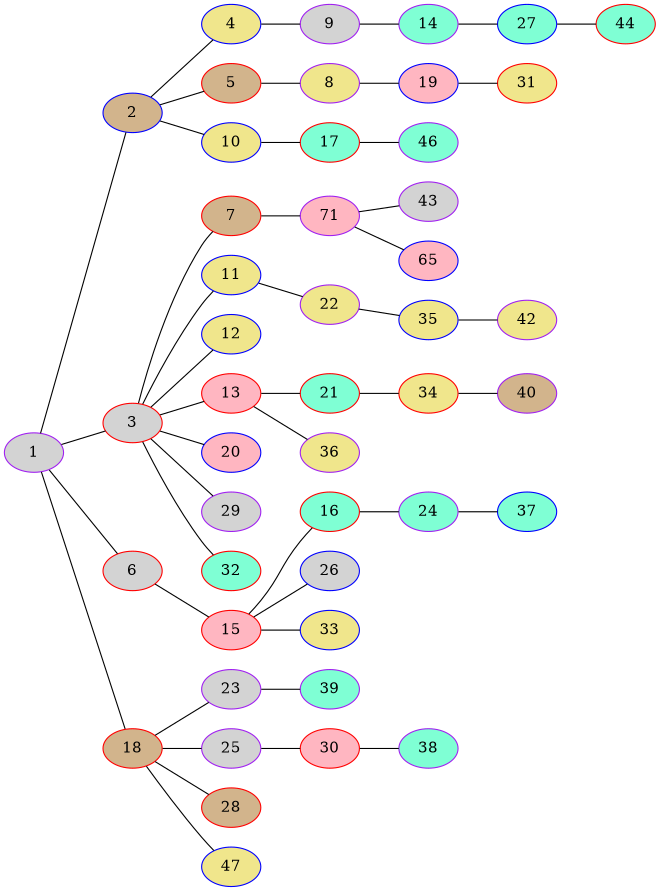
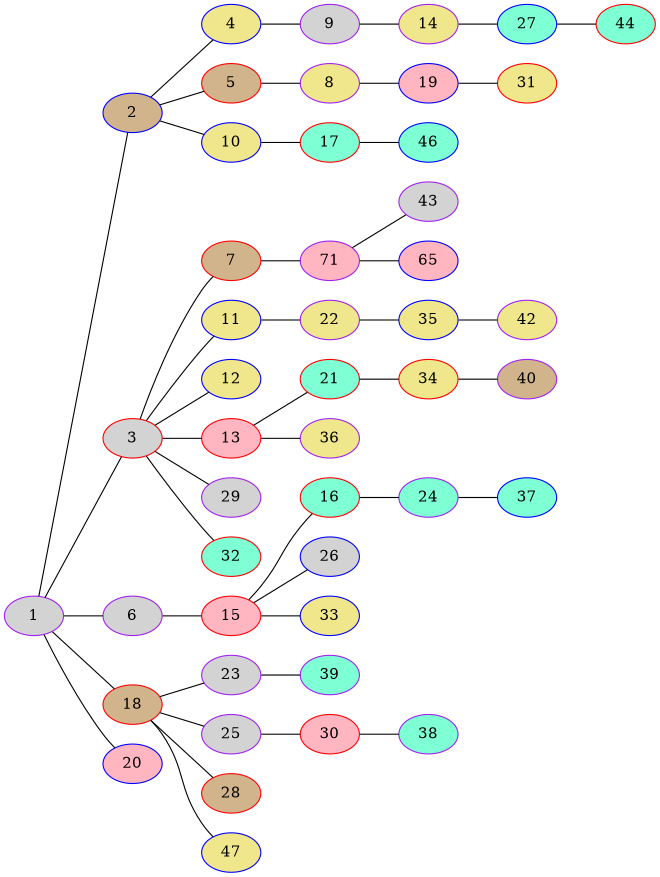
node "14": fillcolor aquamarine -> khaki
node "46": color purple -> blue
edge "3" -- "20": now "1" -- "20"
node "6": color red -> purple
